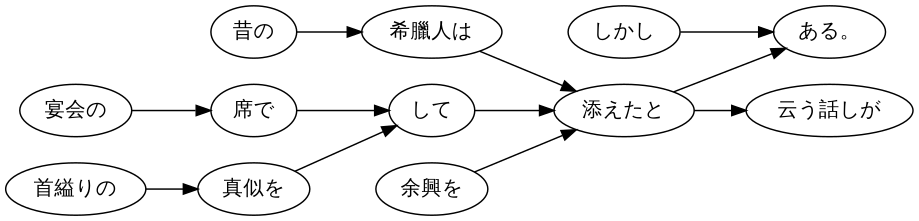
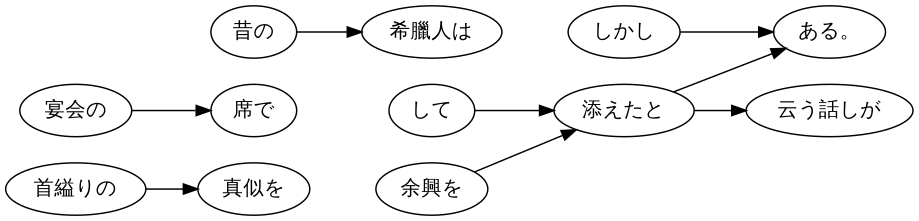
edge "希臘人は" -> "添えたと": removed
edge "席で" -> "して": removed
edge "真似を" -> "して": removed
